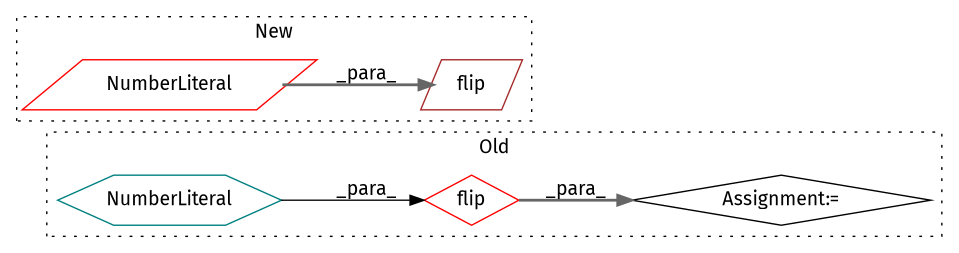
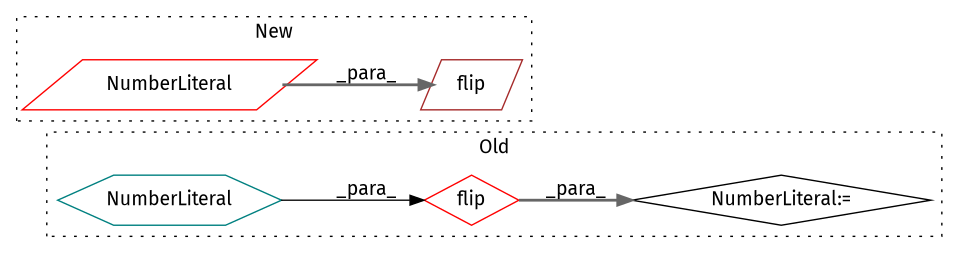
node "Assignment:=": label "Assignment:=" -> "NumberLiteral:="
